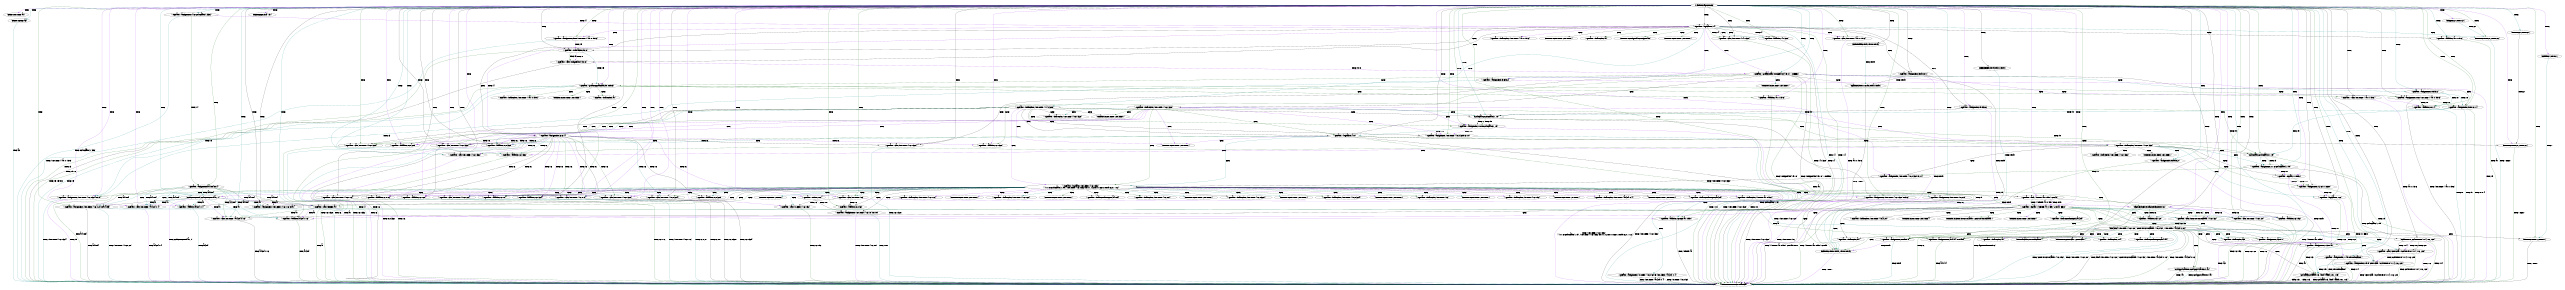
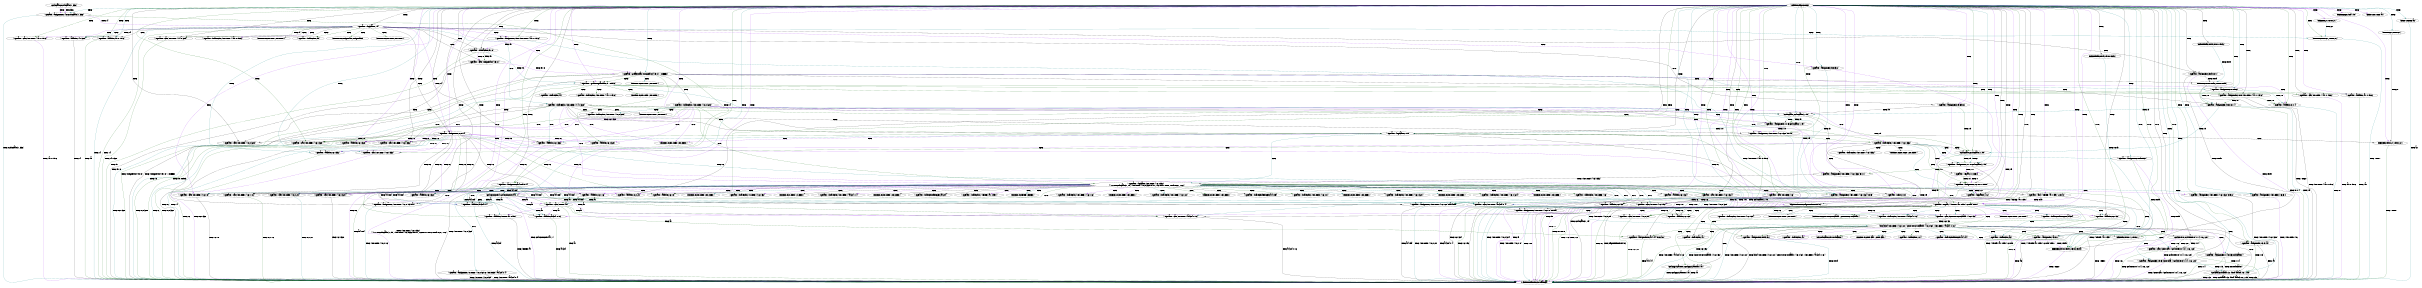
node "(Curl_ccalloc,Curl_ccalloc(1, 336))": added
node "(LITERAL,7,return 7;)": removed
edge "(<operator>.indirection,*(_DWORD *)(v4 + 328))" -> "(<operator>.logicalNot,!v10)": label "CDG: " -> "DDG: v6 + 328"
node "(<operator>.indirection,*(_DWORD *)(a1[20] + 16))": added
edge "(<operator>.addition,v6 + 16)" -> "(METHOD_RETURN,int __fastcall)": now "(<operator>.assignment,*(_DWORD *)(v6 + 16) = a1)" -> "(METHOD_RETURN,int __fastcall)"
